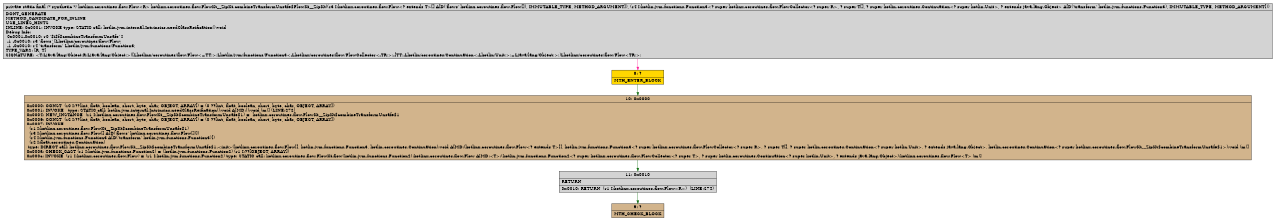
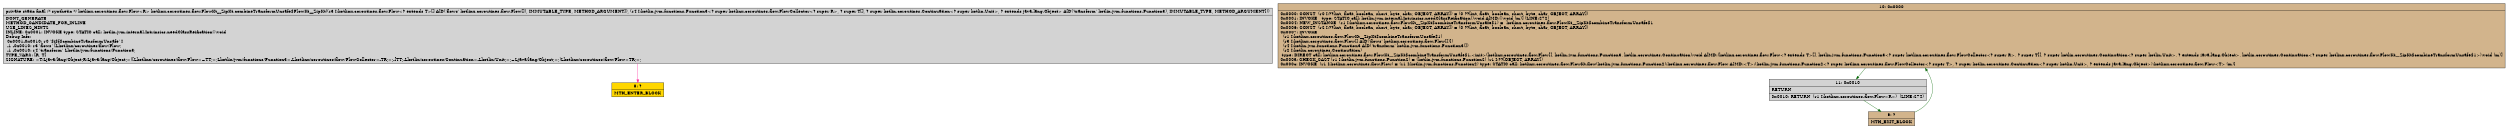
edge "8: ?" -> "10: 0x0000": now "9: ?" -> "10: 0x0000"
node "10: 0x0000": text "(r2 I:float.coroutines.Continuation)" -> "(r2 I:kotlin.coroutines.Continuation)"
node "9: ?": text "MTH_CHECK_BLOCK" -> "MTH_EXIT_BLOCK"
